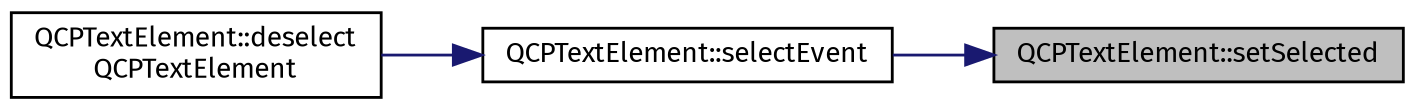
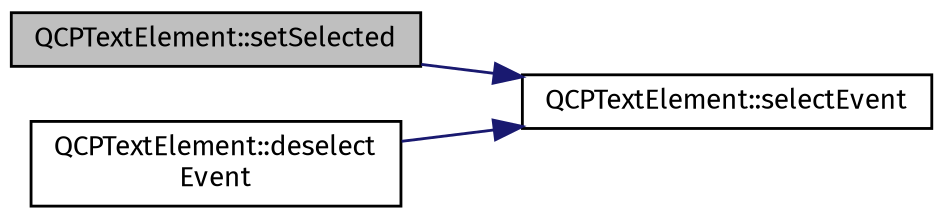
node "QCPTextElement::deselect QCPTextElement": label "QCPTextElement::deselect QCPTextElement" -> "QCPTextElement::deselect Event"
edge "QCPTextElement::selectEvent" -> "QCPTextElement::setSelected": reversed
